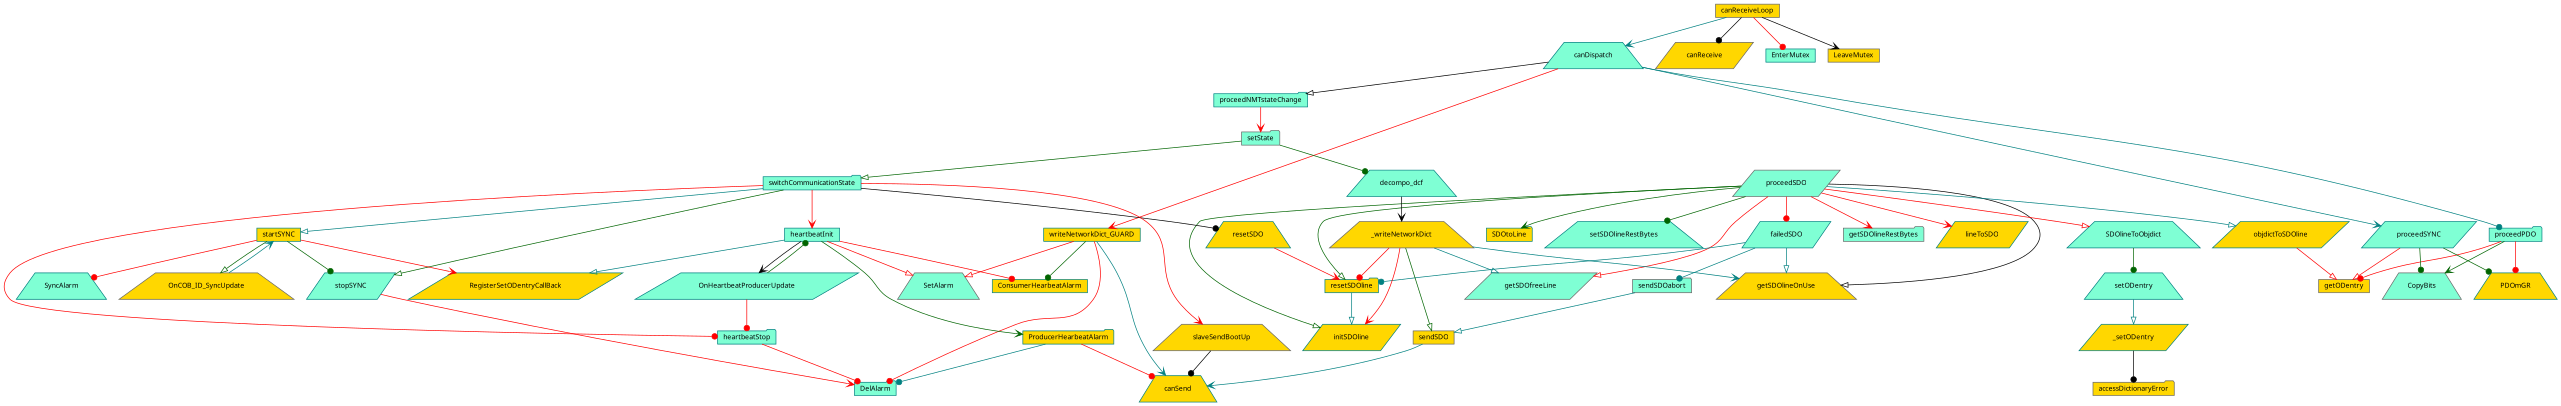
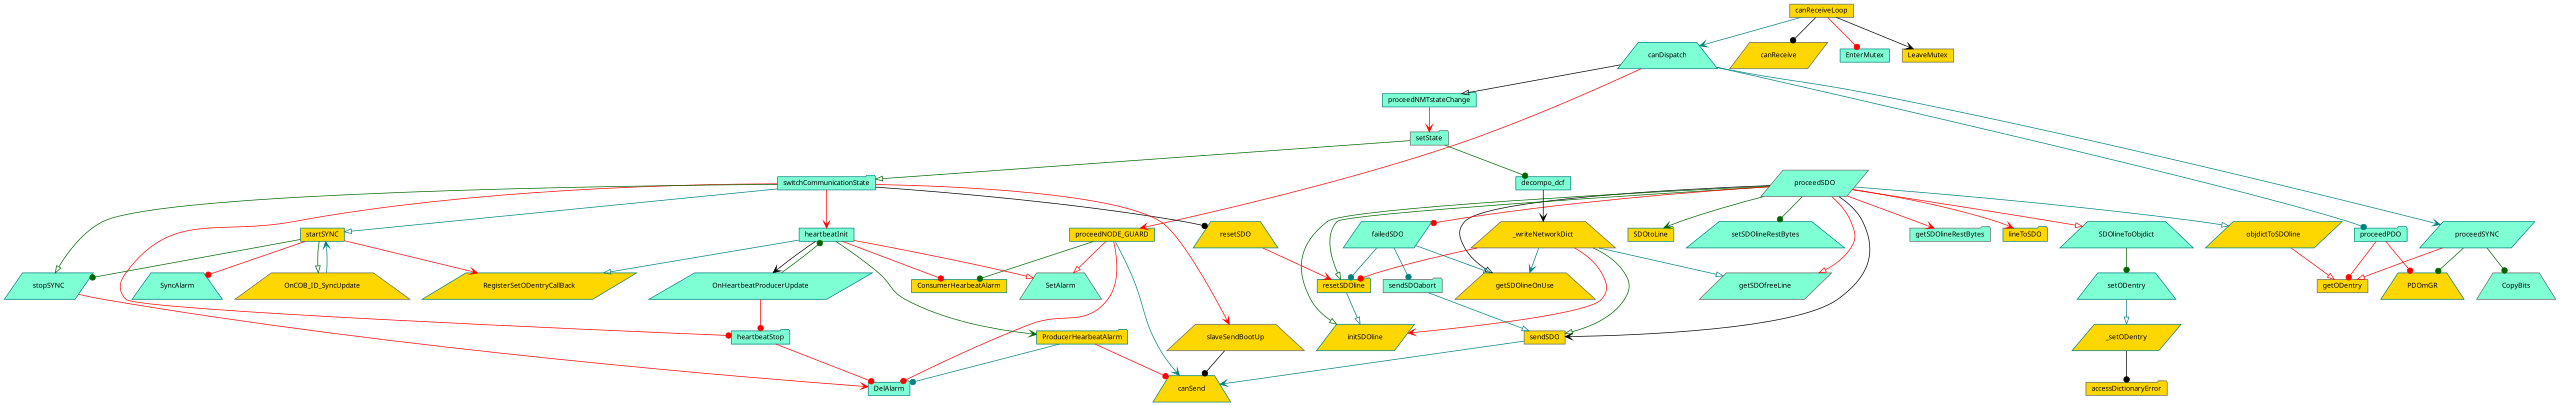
node "decompo_dcf": shape trapezium -> box
node "writeNetworkDict_GUARD": label "writeNetworkDict_GUARD" -> "proceedNODE_GUARD"
node "lineToSDO": shape parallelogram -> folder
edge "proceedPDO" -> "CopyBits": removed
edge "proceedSDO" -> "sendSDO": added
